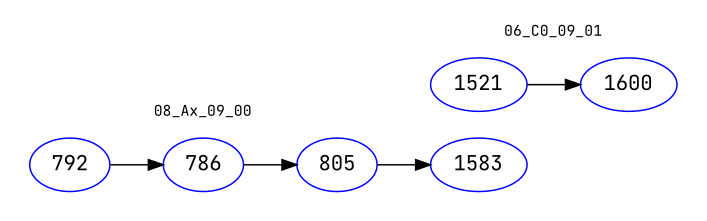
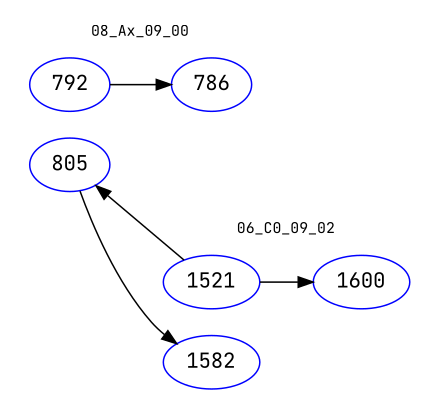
cluster "06_C0_09_01": label "06_C0_09_01" -> "06_C0_09_02"
edge "786" -> "805": now "1521" -> "805"
node "1583": label "1583" -> "1582"
